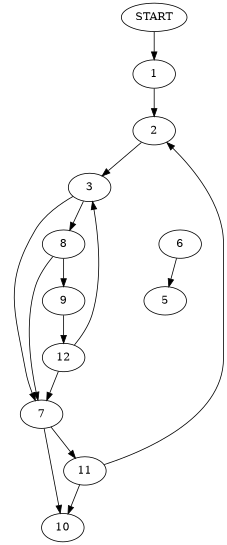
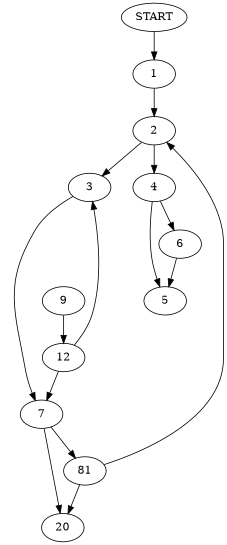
node "4": added
node "8": removed
node "11": label "11" -> "81"
node "10": label "10" -> "20"
